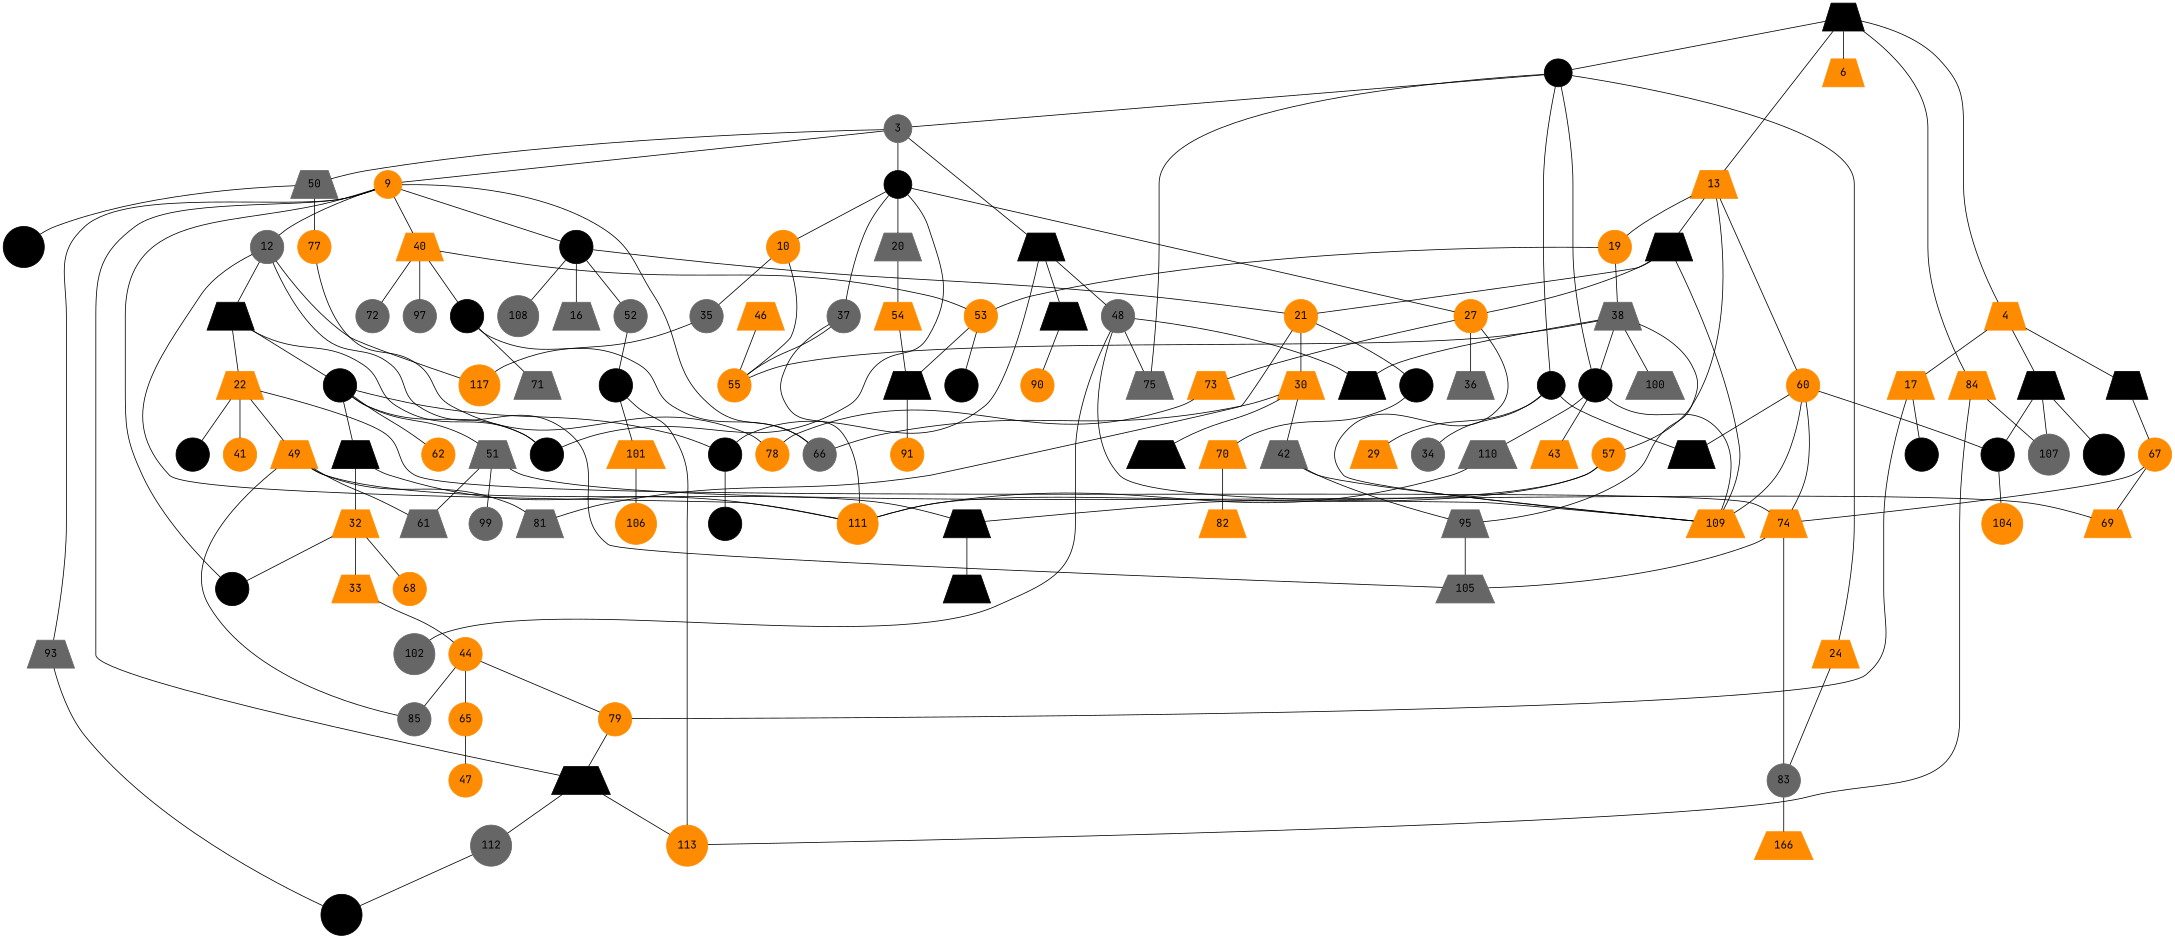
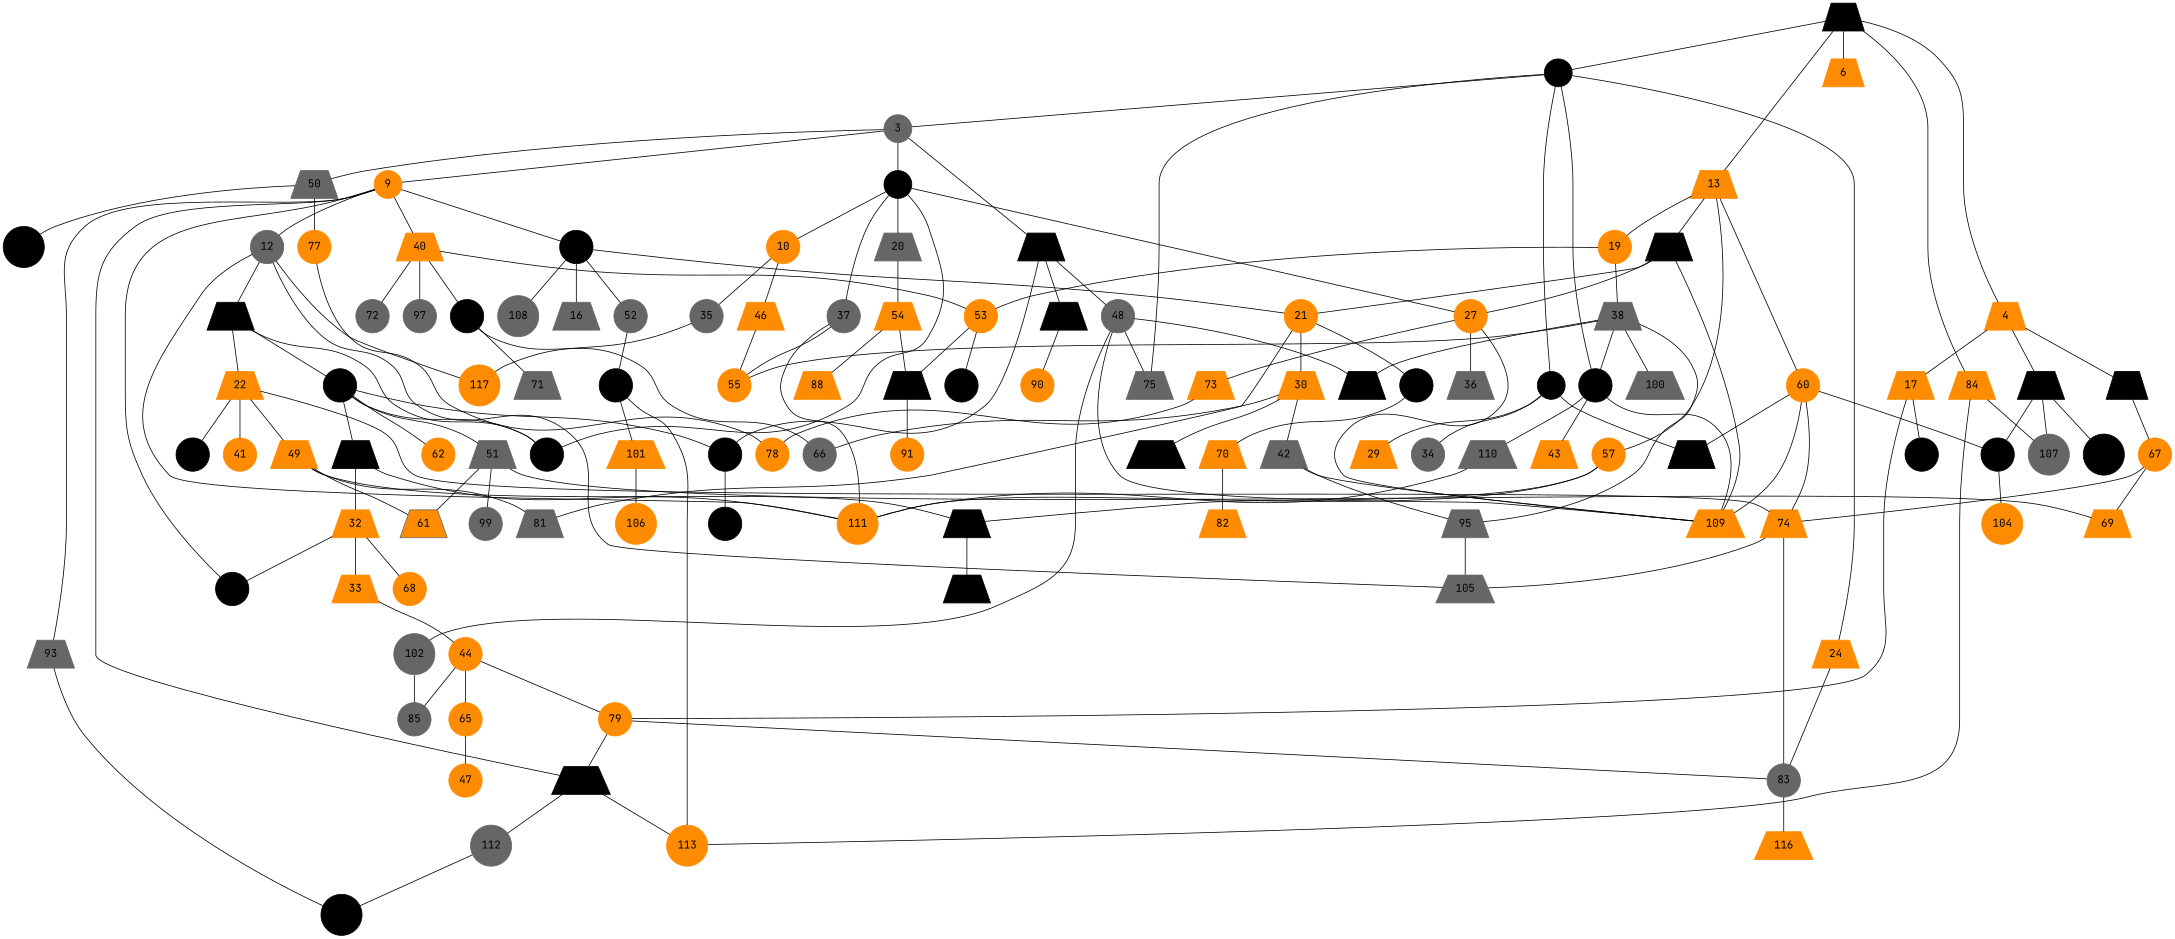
edge "9" -- "66": removed
edge "10" -- "55": now "10" -- "46"
node "88": added
node "61": fillcolor gray40 -> darkorange
edge "49" -- "85": now "102" -- "85"
edge "79" -- "83": added
node "166": label "166" -> "116"
